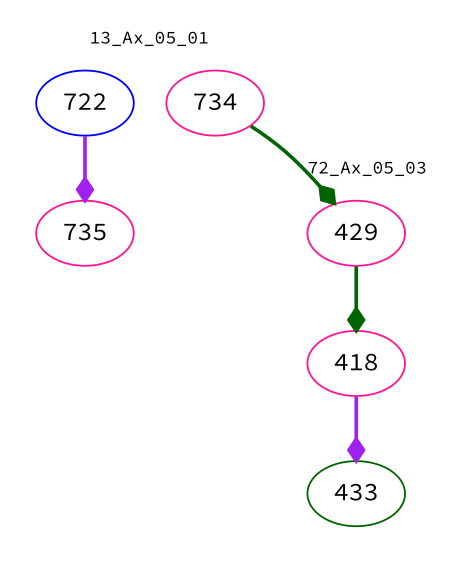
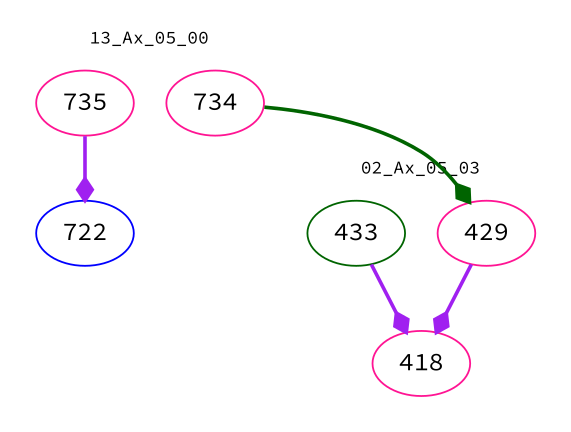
cluster "13_Ax_05_01": label "13_Ax_05_01" -> "13_Ax_05_00"
edge "722" -> "735": reversed
cluster "72_Ax_05_03": label "72_Ax_05_03" -> "02_Ax_05_03"
edge "429" -> "418": color darkgreen -> purple
edge "418" -> "433": reversed
